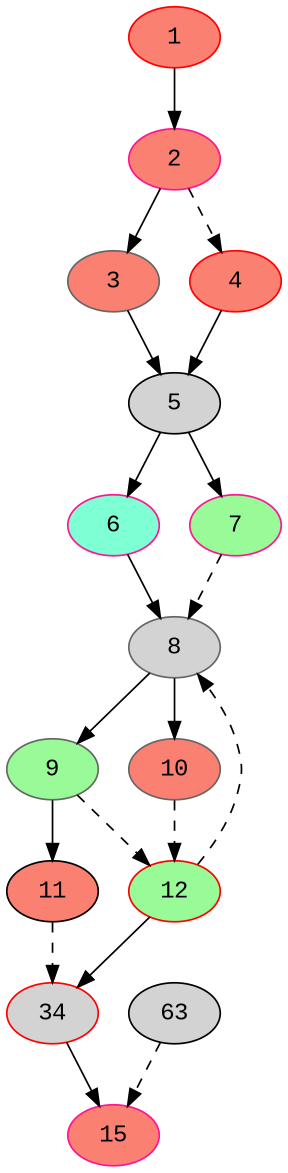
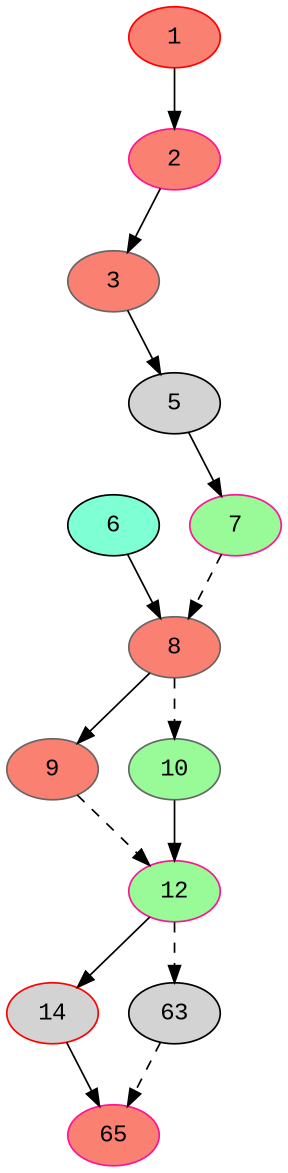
node "4": removed
edge "5" -> "6": removed
node "6": color deeppink -> black
node "8": fillcolor lightgrey -> salmon
edge "8" -> "10": style solid -> dashed
node "9": fillcolor palegreen -> salmon
node "10": fillcolor salmon -> palegreen
edge "12" -> "8": now "12" -> "63"
edge "10" -> "12": style dashed -> solid
node "11": removed
node "12": color red -> deeppink
node "34": label "34" -> "14"
node "15": label "15" -> "65"
